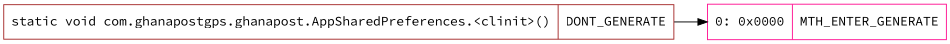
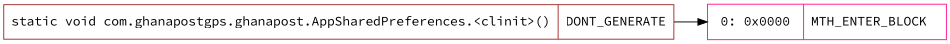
node "0: 0x0000": text "MTH_ENTER_GENERATE" -> "MTH_ENTER_BLOCK"
